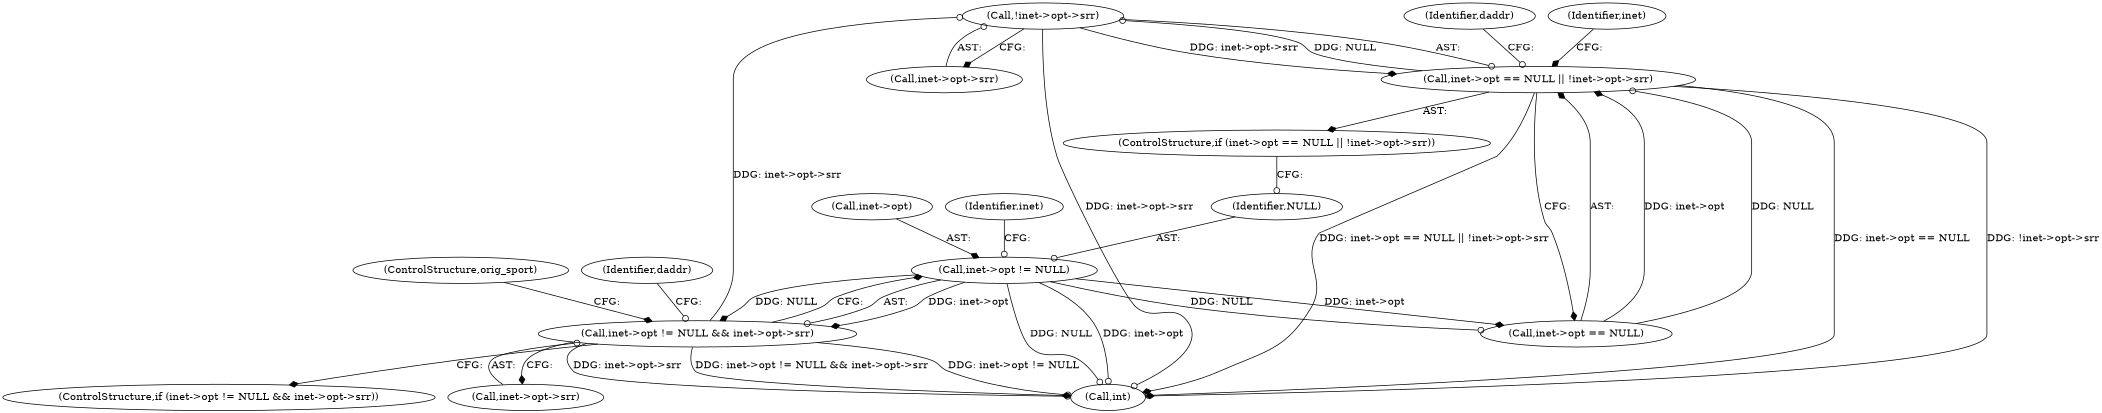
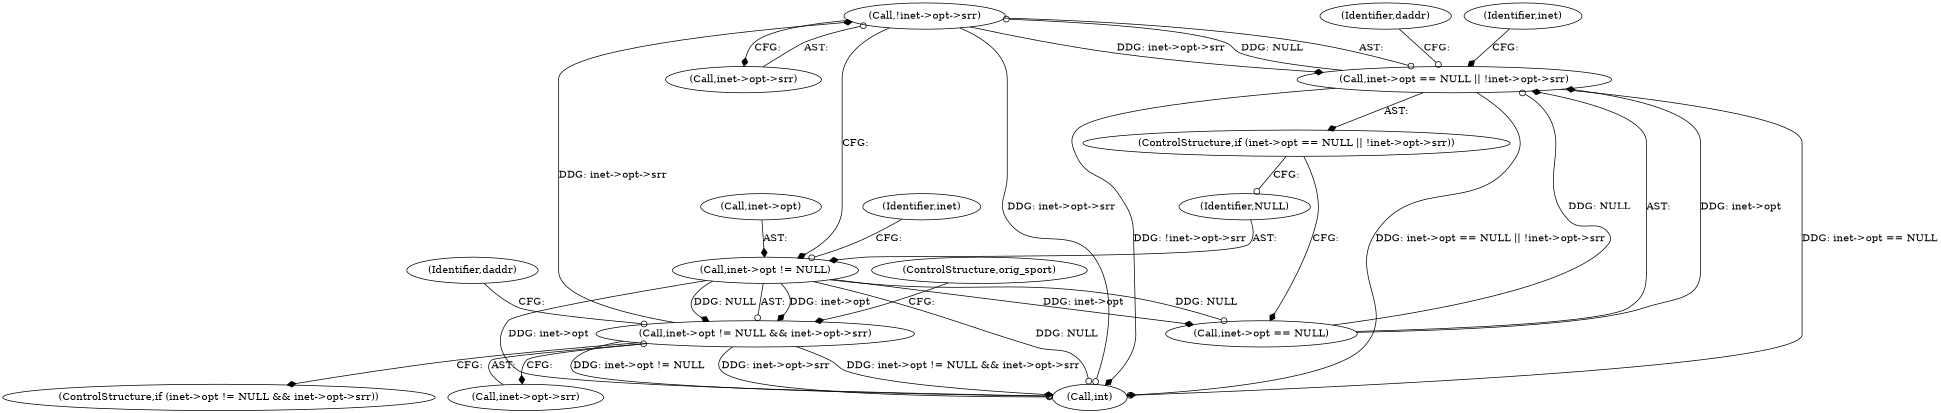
edge "(Call,inet->opt != NULL && inet->opt->srr)" -> "(Call,!inet->opt->srr)": arrowhead odot -> diamond
edge "(Call,inet->opt == NULL || !inet->opt->srr)" -> "(Call,inet->opt == NULL)": now "(ControlStructure,if (inet->opt == NULL || !inet->opt->srr))" -> "(Call,inet->opt == NULL)"
edge "(Identifier,NULL)" -> "(Call,inet->opt != NULL)": arrowhead odot -> diamond
edge "(Call,inet->opt != NULL && inet->opt->srr)" -> "(Call,inet->opt != NULL)": now "(Call,!inet->opt->srr)" -> "(Call,inet->opt != NULL)"
